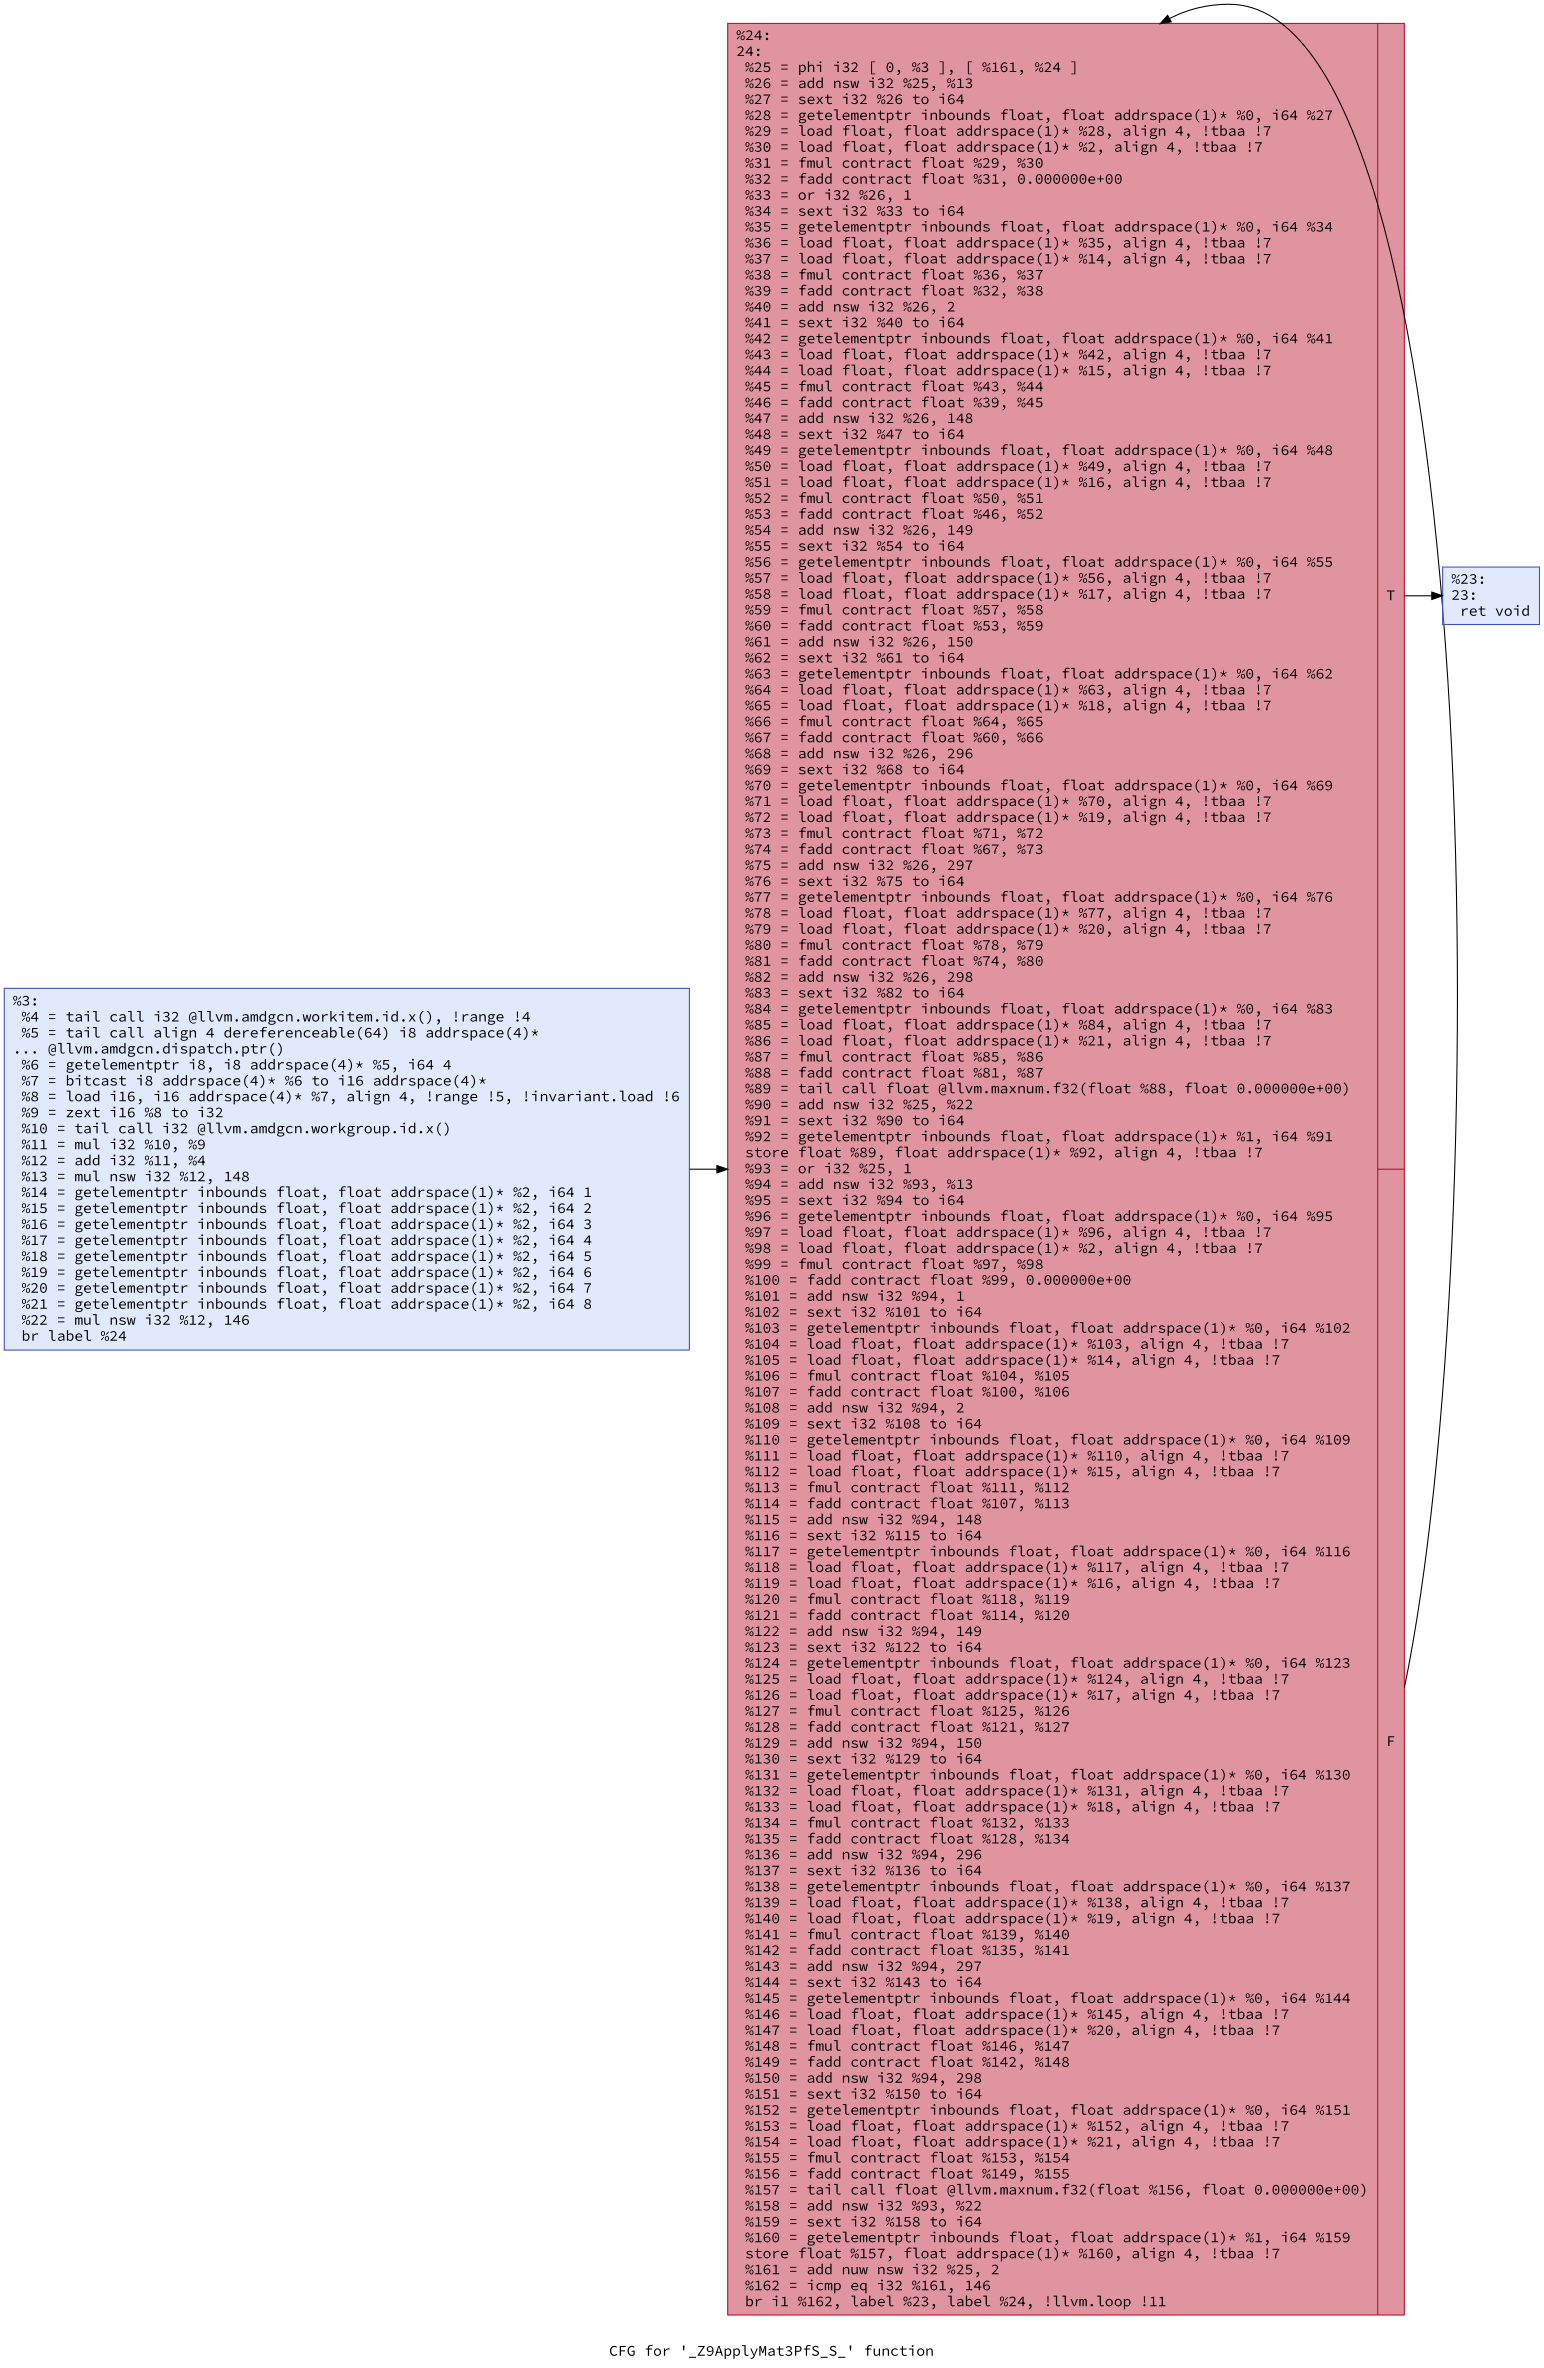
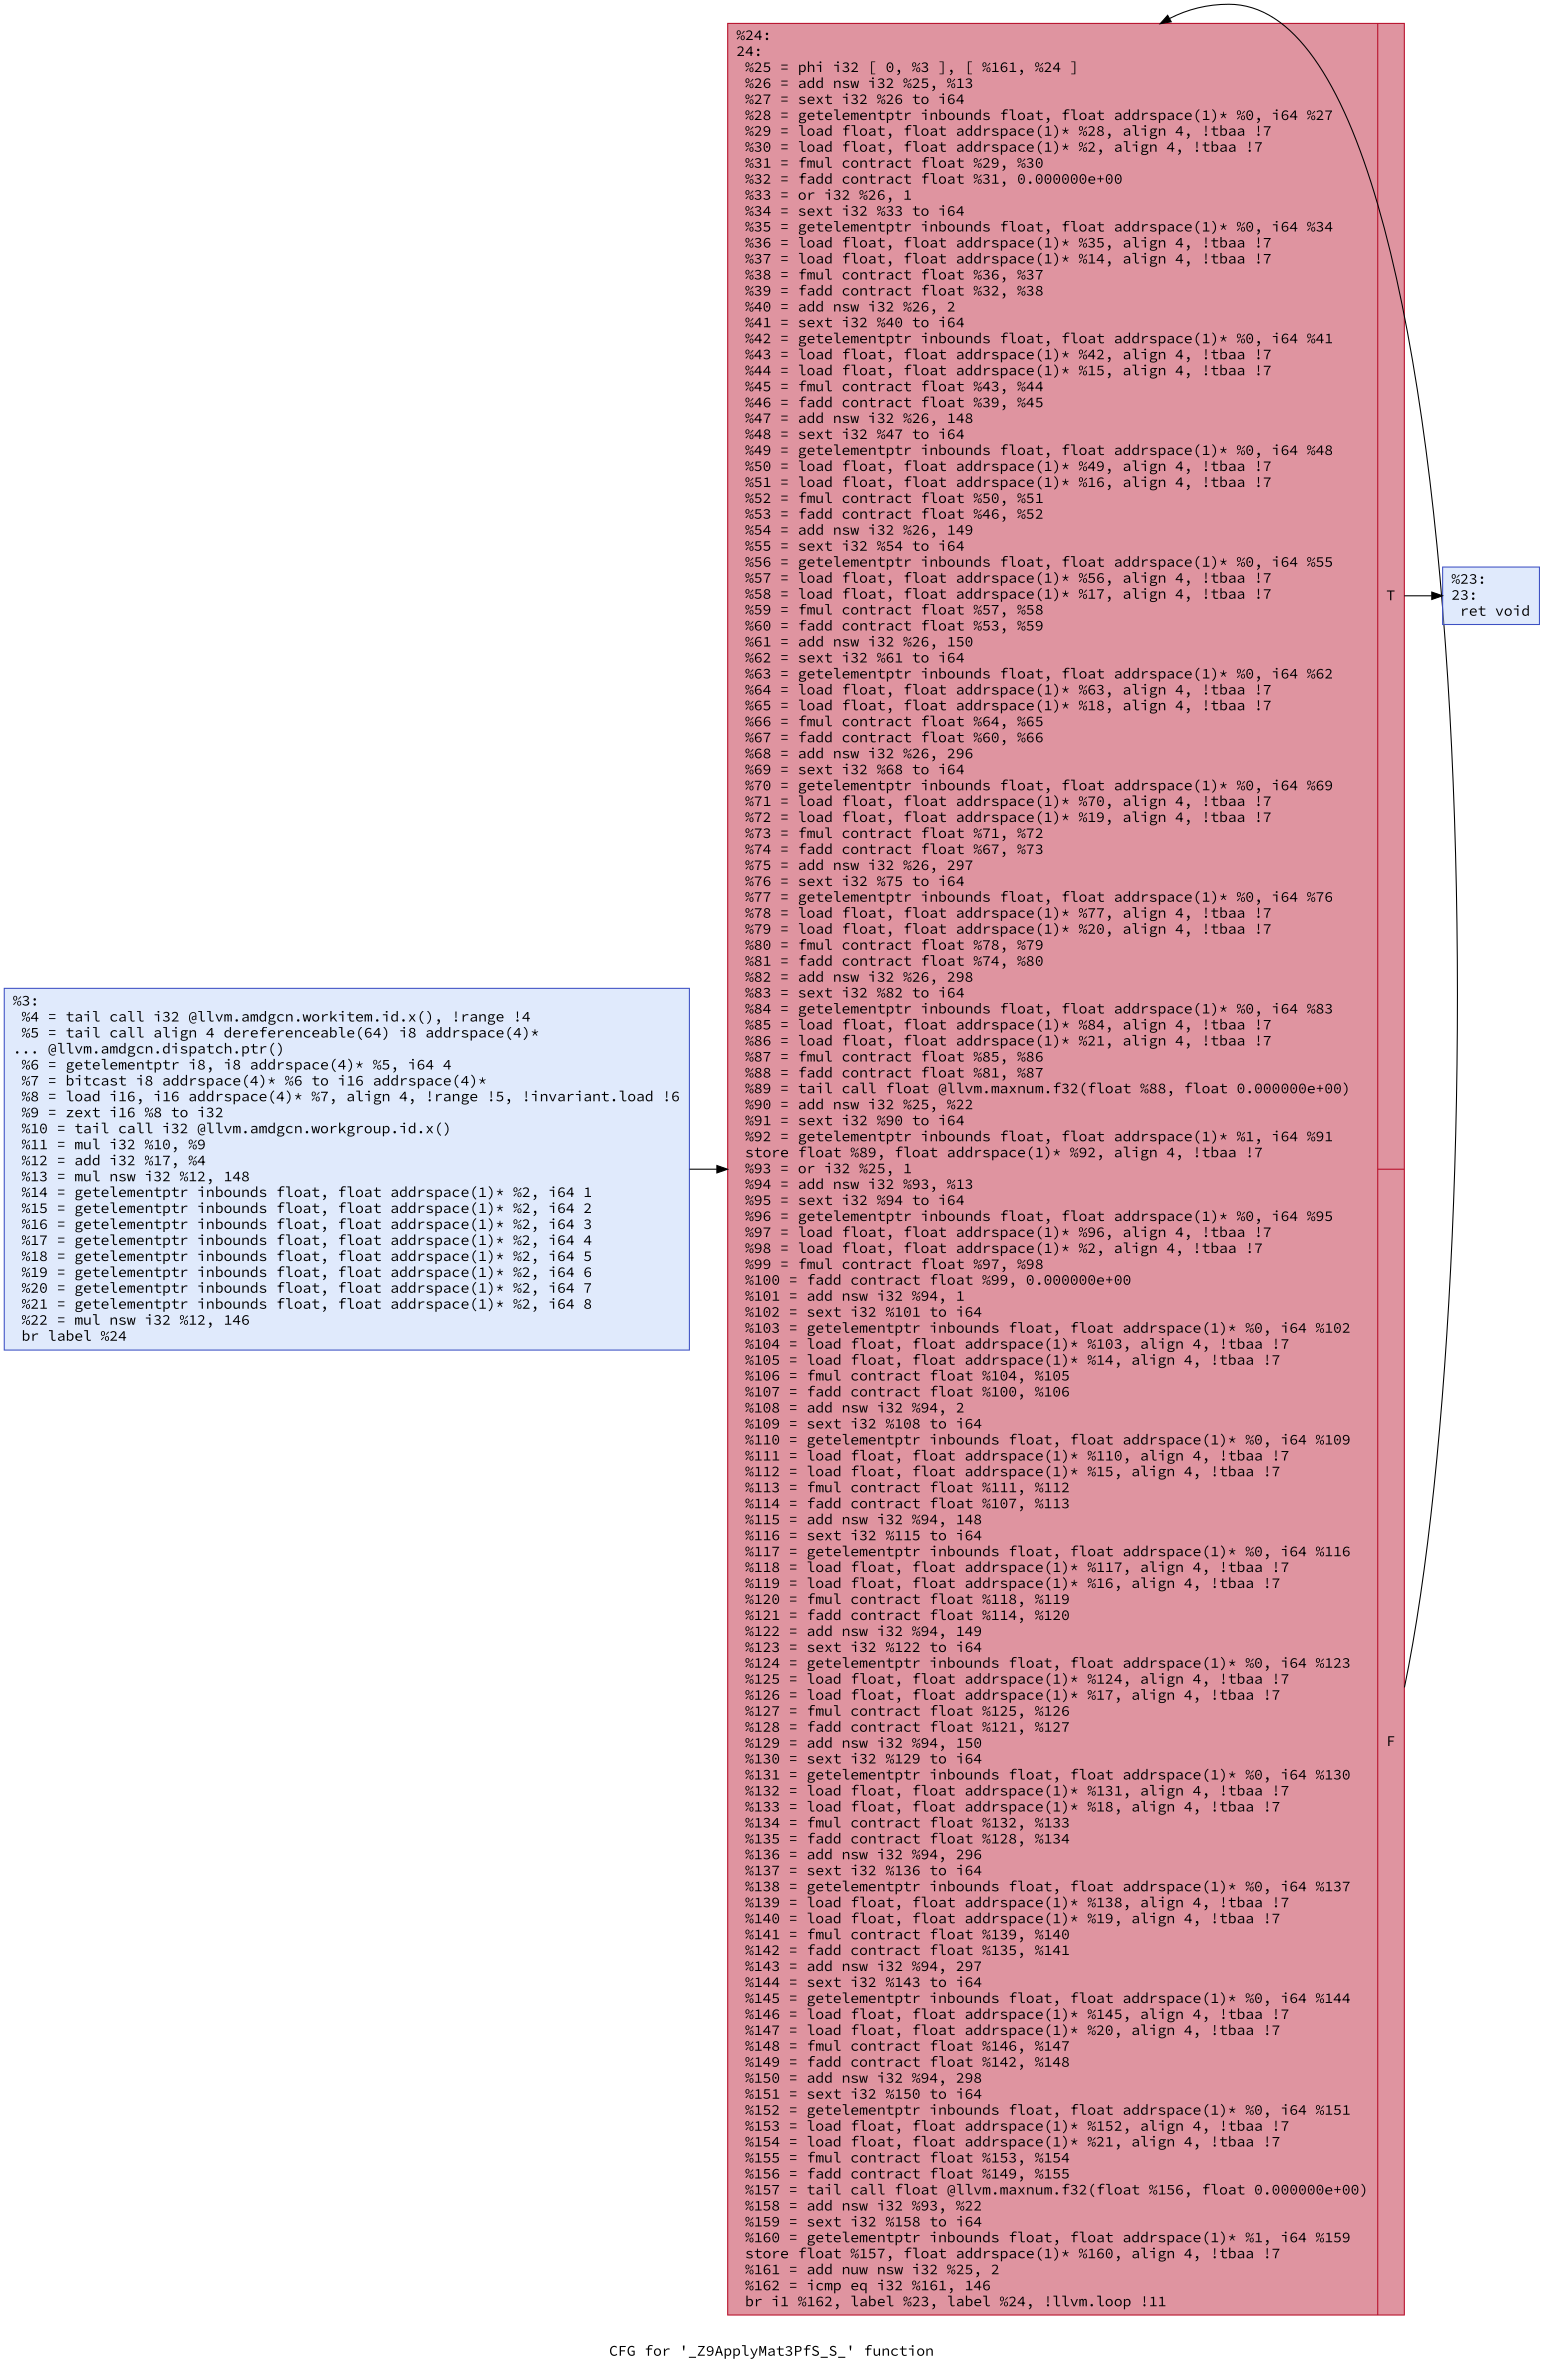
node "%3:": text "%12 = add i32 %11, %4" -> "%12 = add i32 %17, %4"
